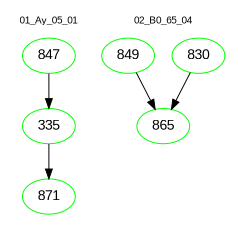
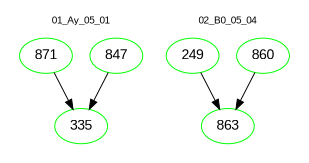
cluster "02_B0_65_04": label "02_B0_65_04" -> "02_B0_05_04"
node "849": label "849" -> "249"
node "830": label "830" -> "860"
node "865": label "865" -> "863"
edge "335" -> "871": reversed
